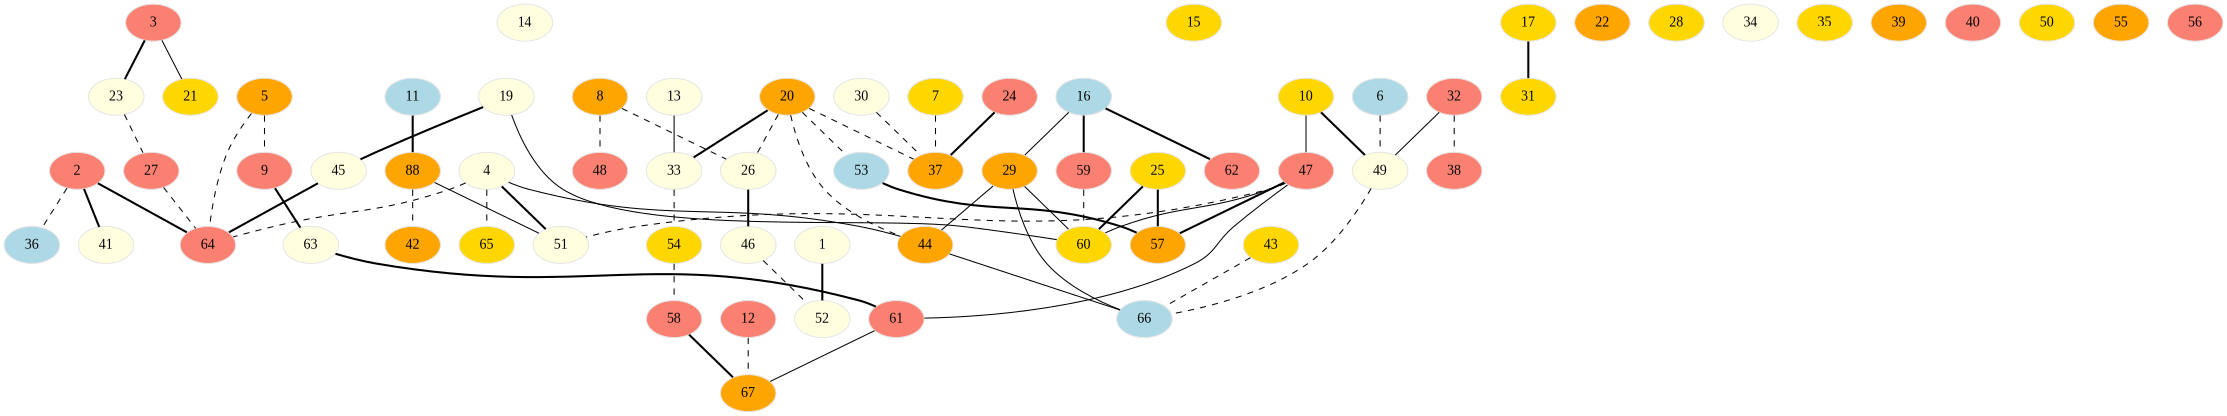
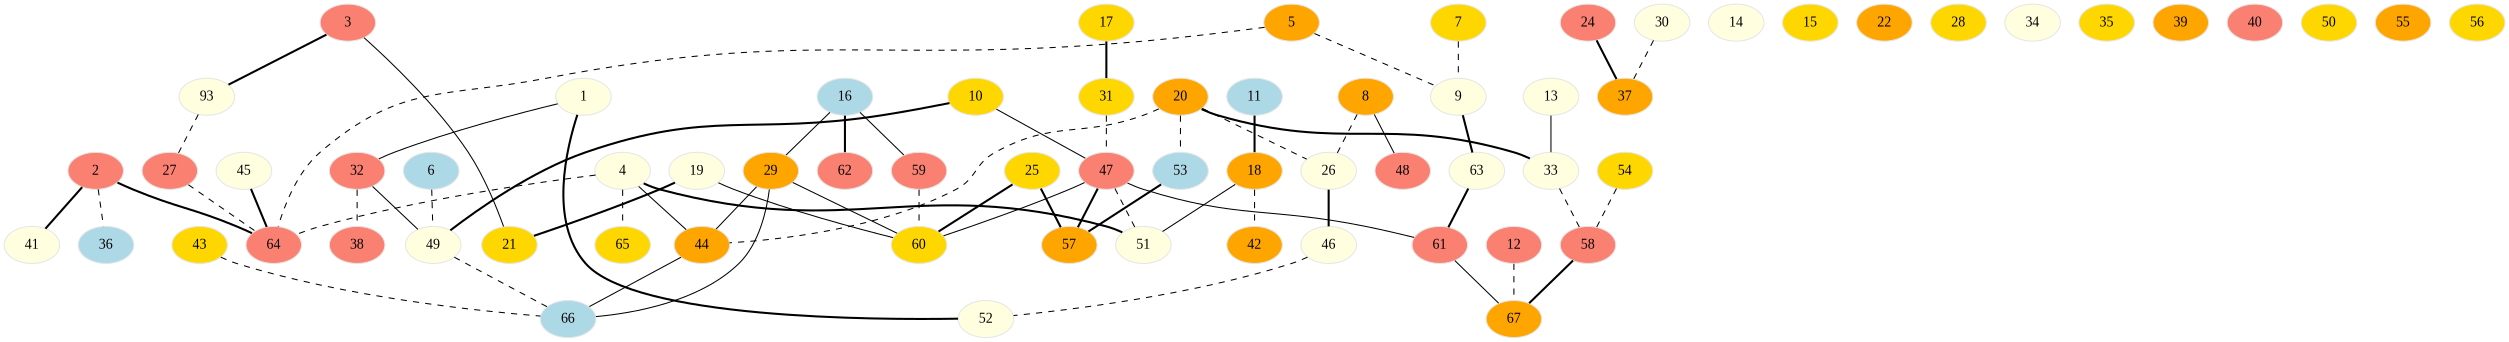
node "56": fillcolor salmon -> gold
node "23": label "23" -> "93"
edge "1" -- "32": added
edge "19" -- "45": now "19" -- "21"
edge "8" -- "48": style dashed -> solid
edge "20" -- "37": removed
edge "7" -- "37": now "7" -- "9"
edge "16" -- "59": style bold -> solid
edge "31" -- "47": added
node "9": fillcolor salmon -> lightyellow
node "88": label "88" -> "18"
edge "33" -- "54": now "33" -- "58"
